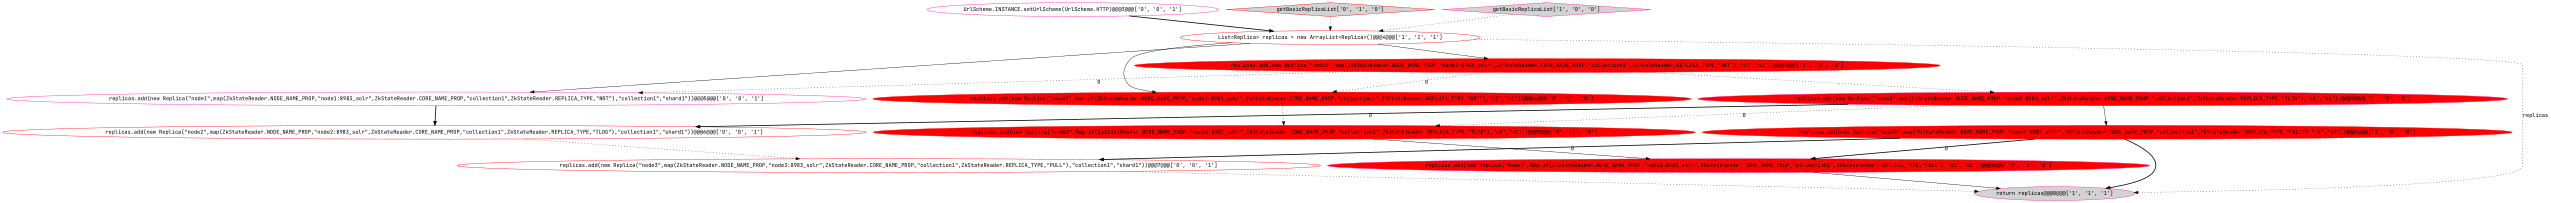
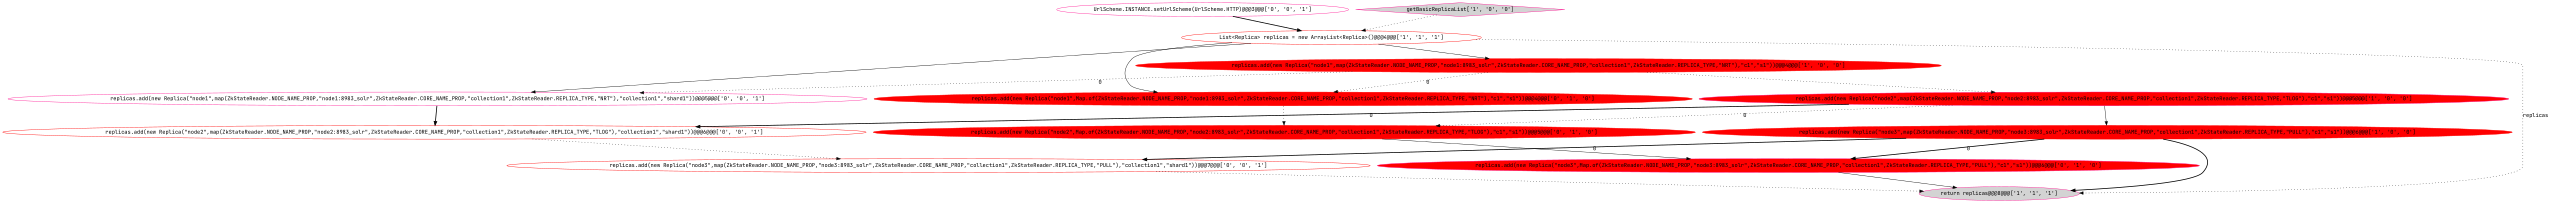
node "getBasicReplicaList['0', '1', '0']": removed
